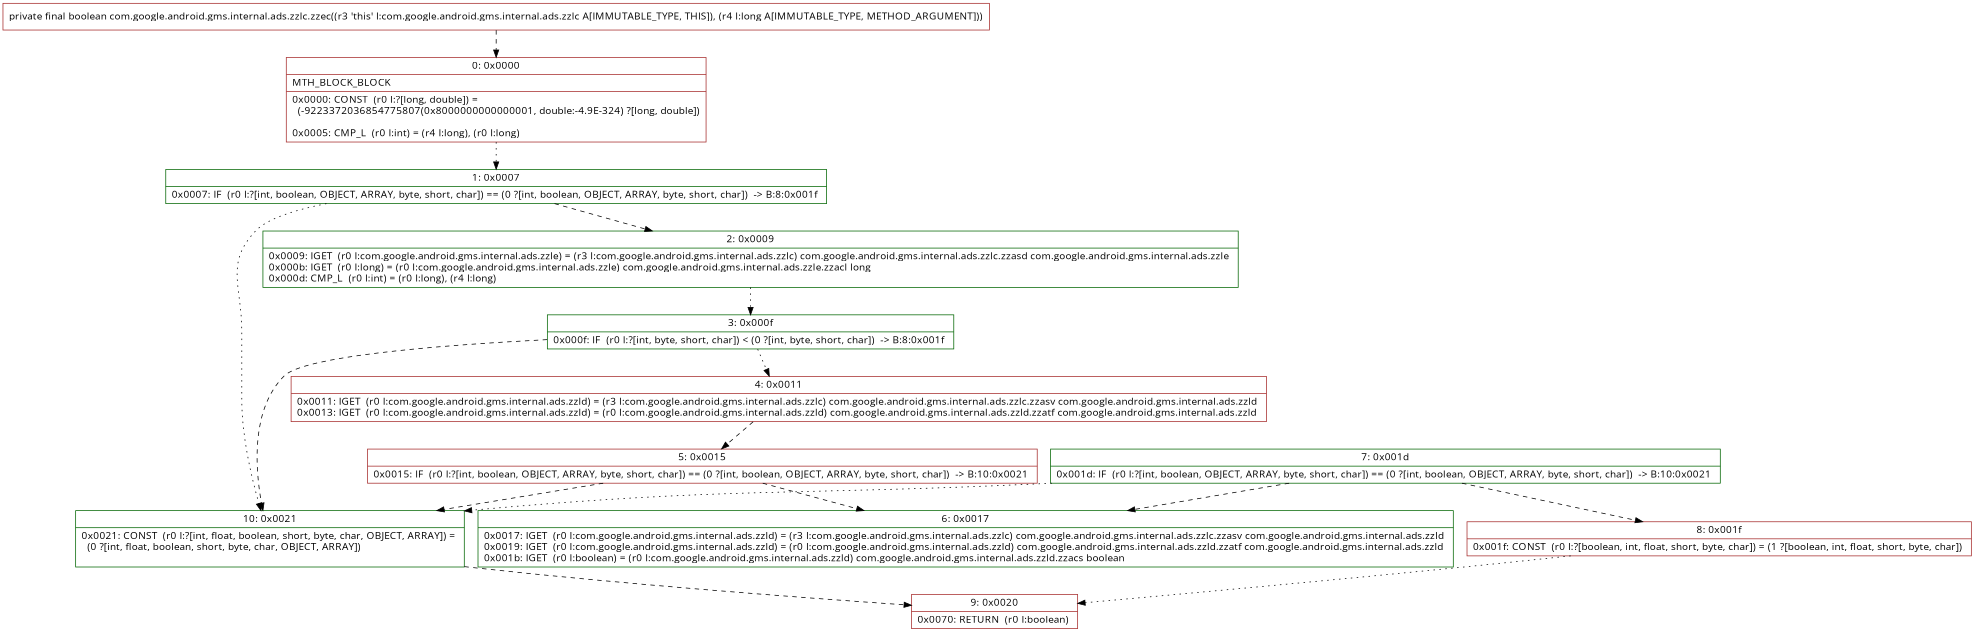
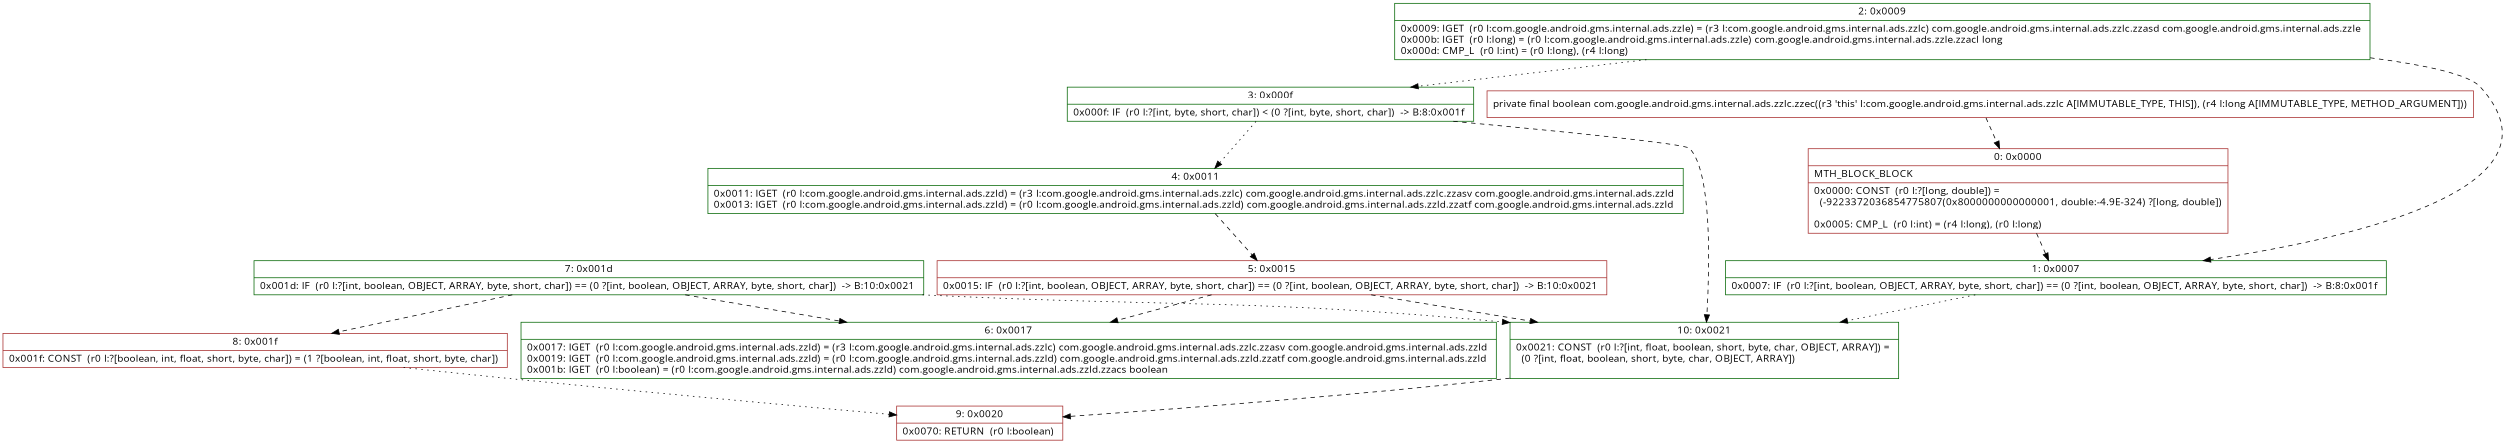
edge "0: 0x0000" -> "1: 0x0007": style dotted -> dashed
edge "1: 0x0007" -> "2: 0x0009": reversed
node "4: 0x0011": color brown -> darkgreen
